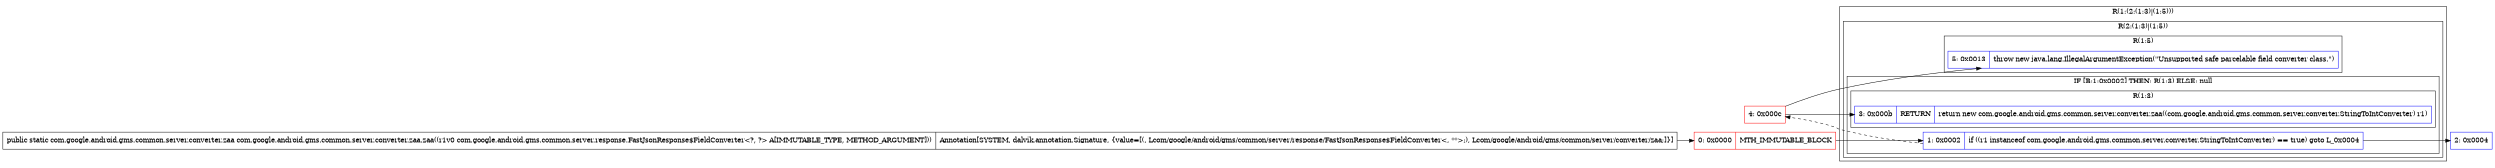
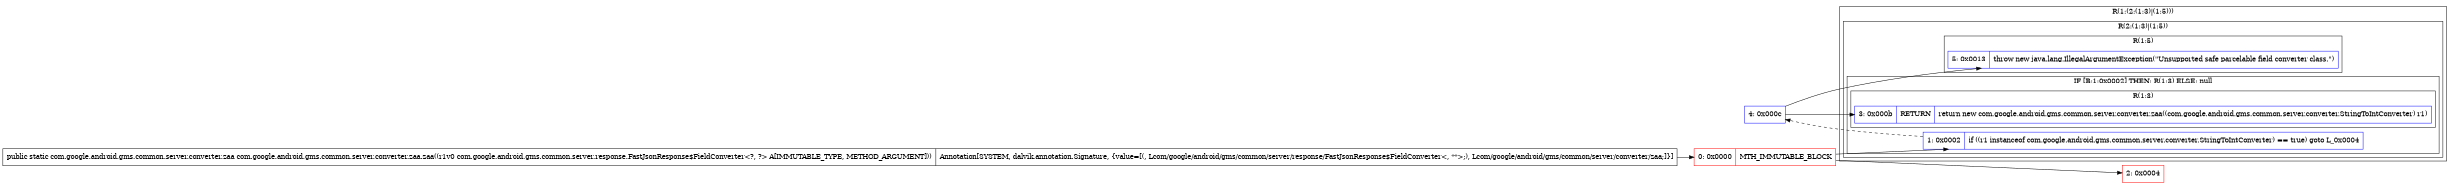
node "4: 0x000c": color red -> blue
edge "1: 0x0002" -> "2: 0x0004": now "0: 0x0000" -> "2: 0x0004"
node "2: 0x0004": color blue -> red
